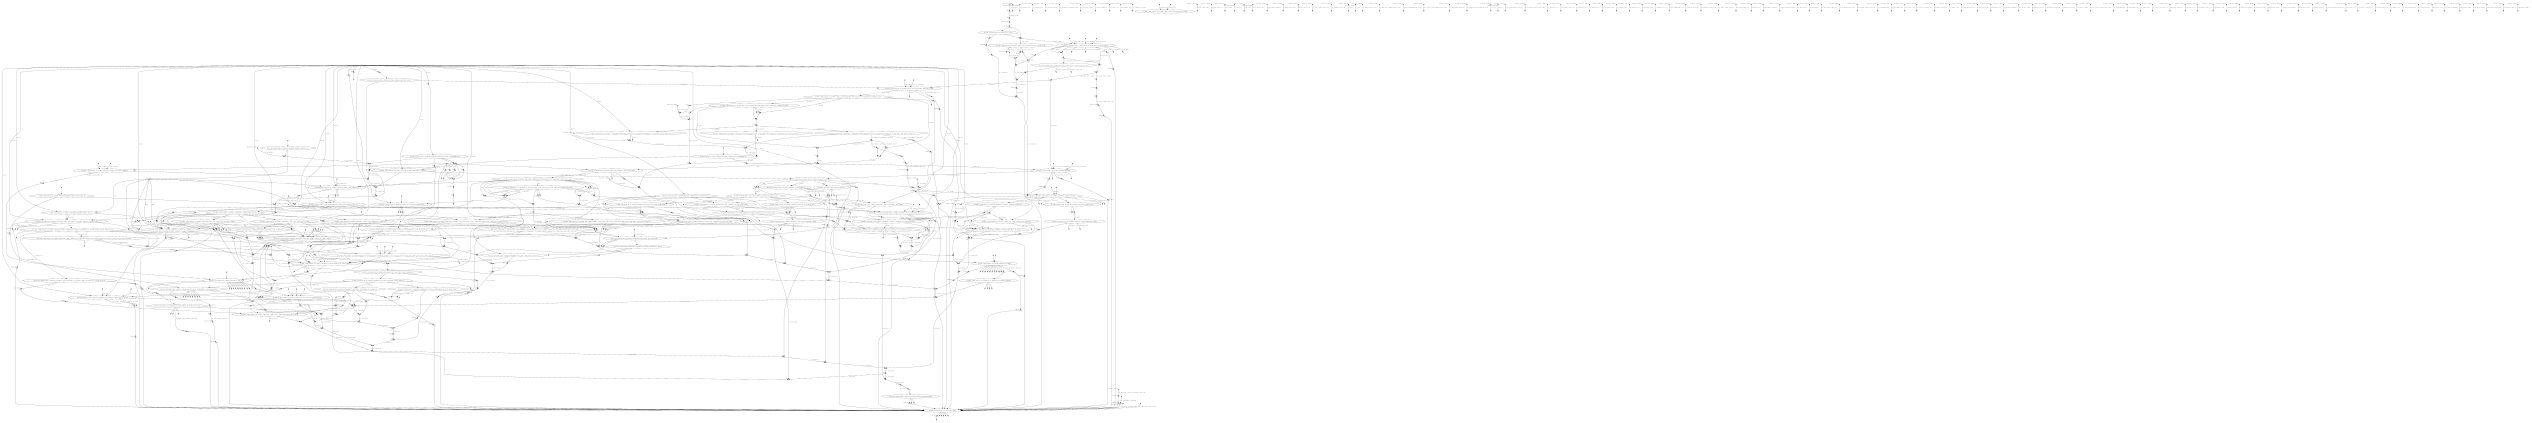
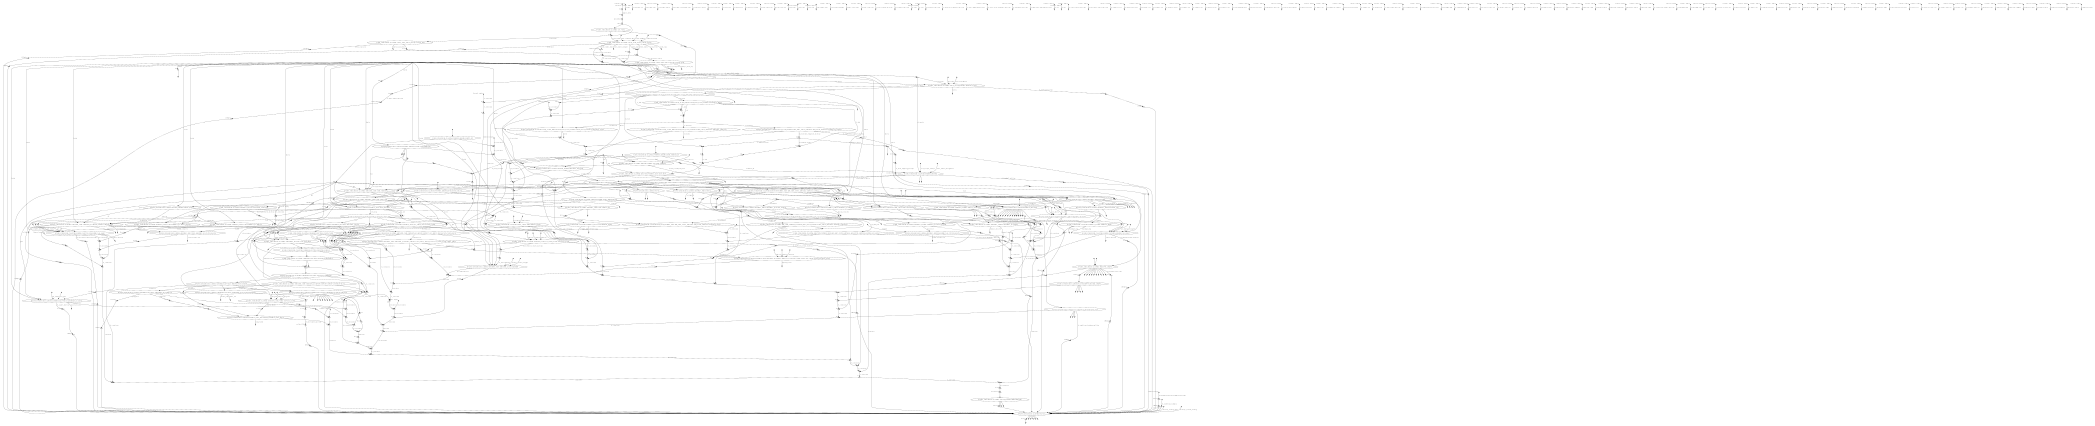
node "v76 mix": added
